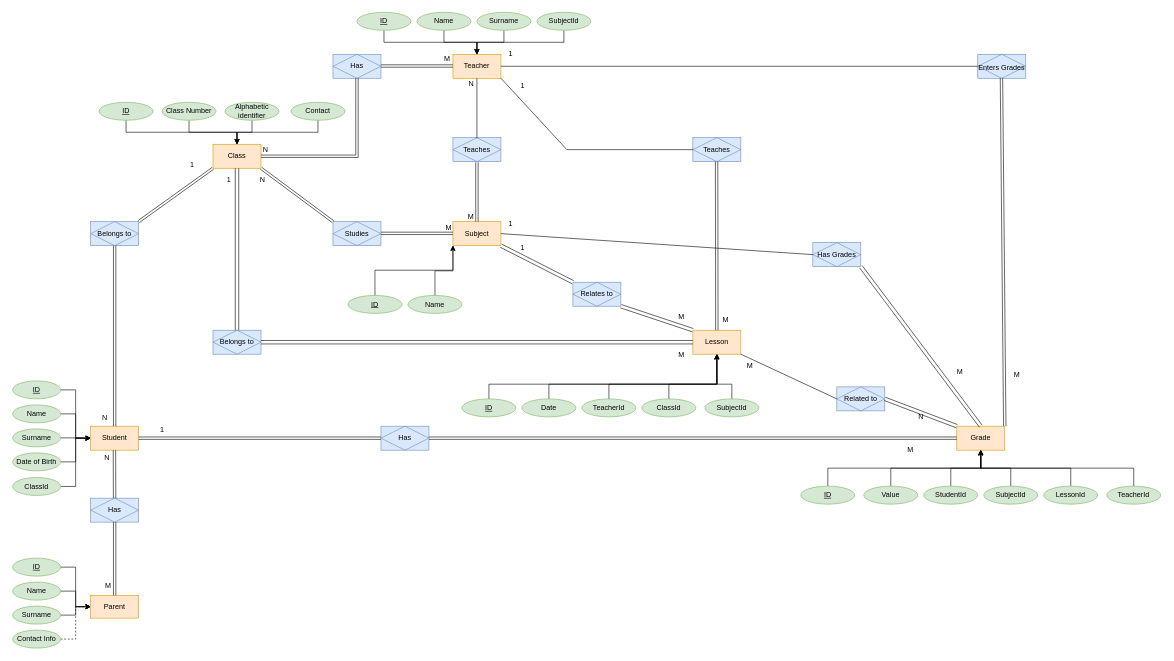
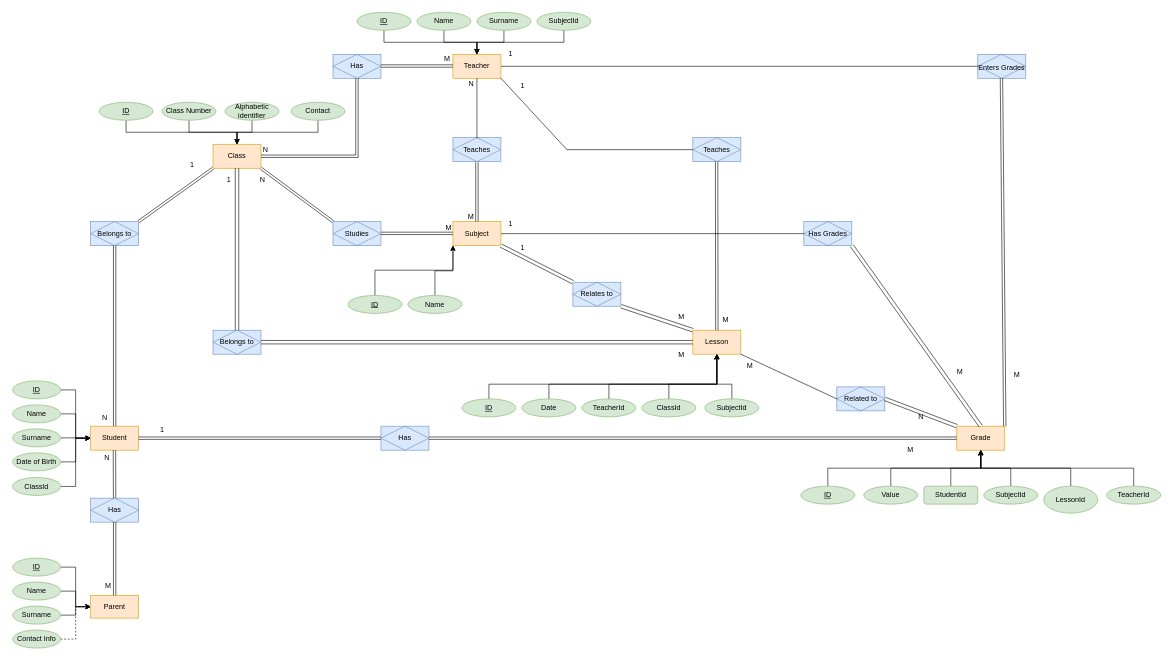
node "Has Grades": moved (837, 255) -> (828, 234)
node "StudentId": shape ellipse -> rounded rectangle
node "LessonId": size 54x18 -> 54x27
